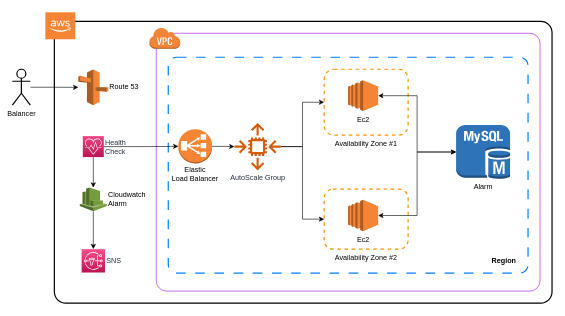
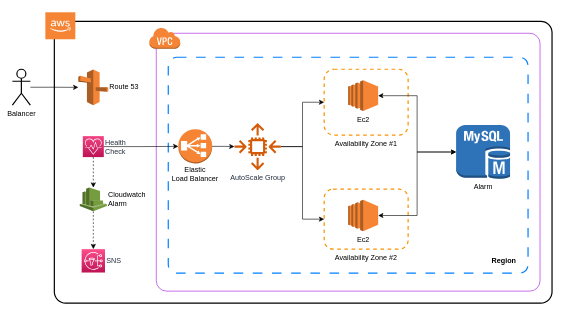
edge "Health Check" -> "Cloudwatch Alarm": style solid -> dashed
edge "Cloudwatch Alarm" -> "SNS": style solid -> dashed
